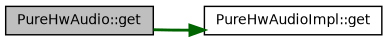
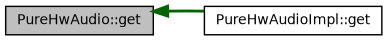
edge "PureHwAudio::get" -> "PureHwAudioImpl::get": reversed
